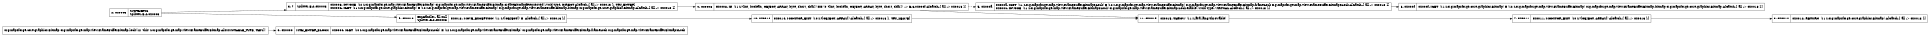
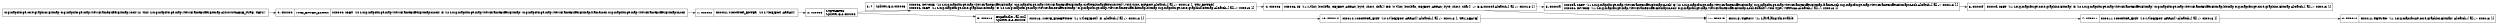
node "1: 0x0002": added
